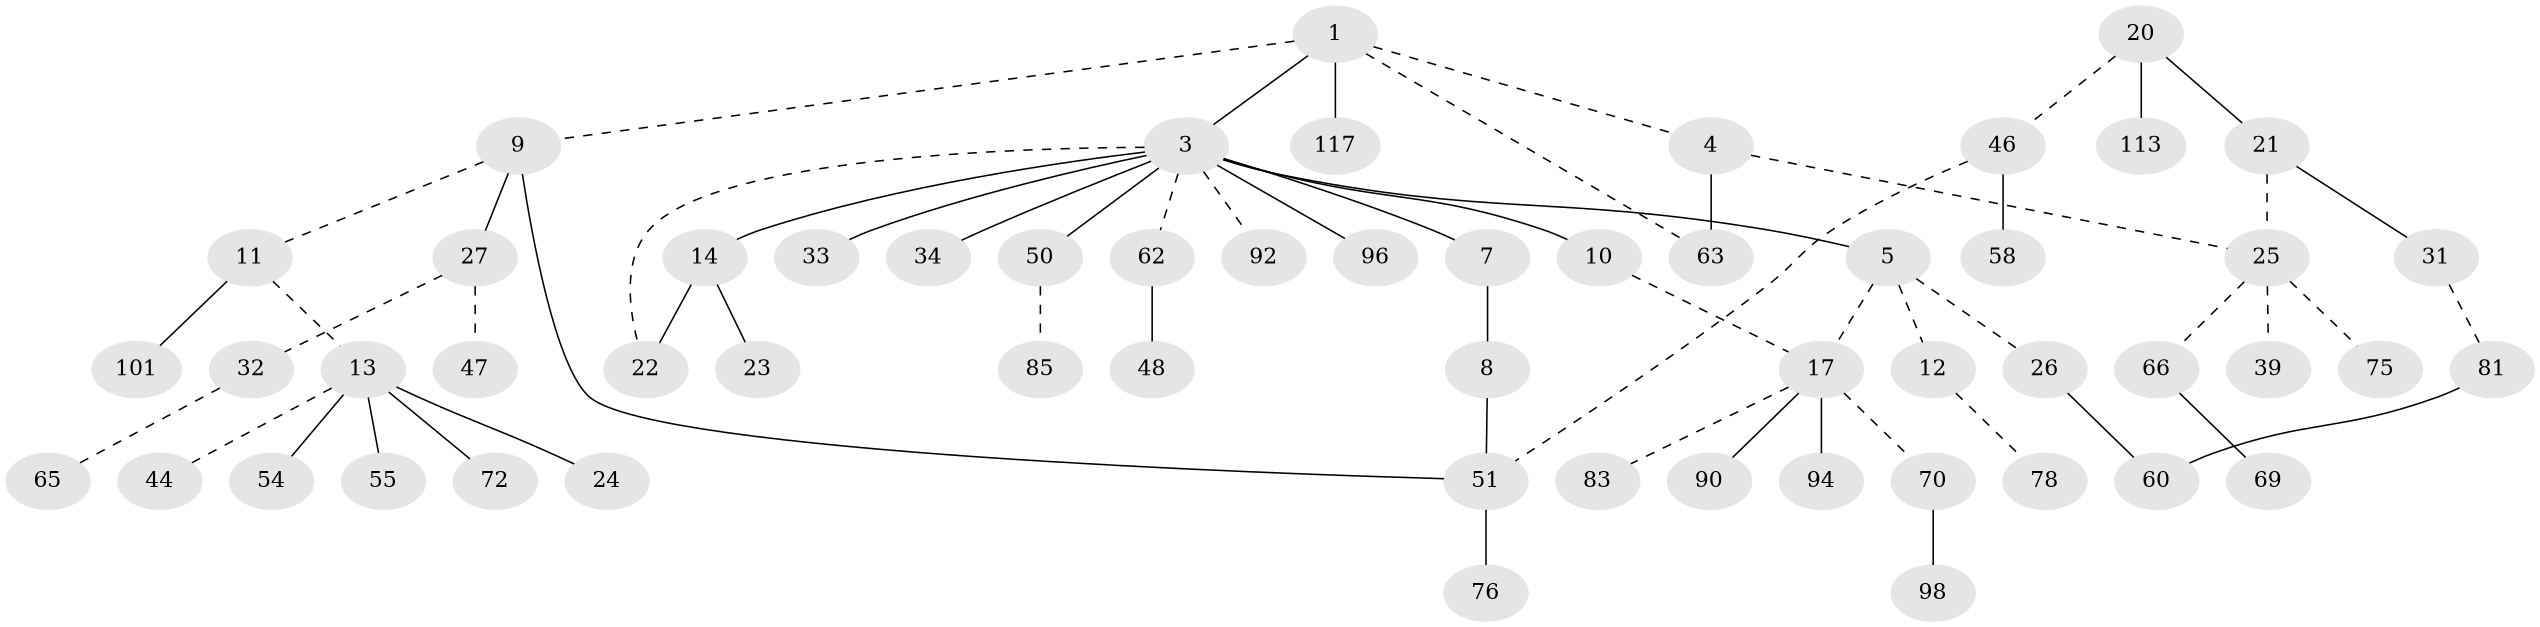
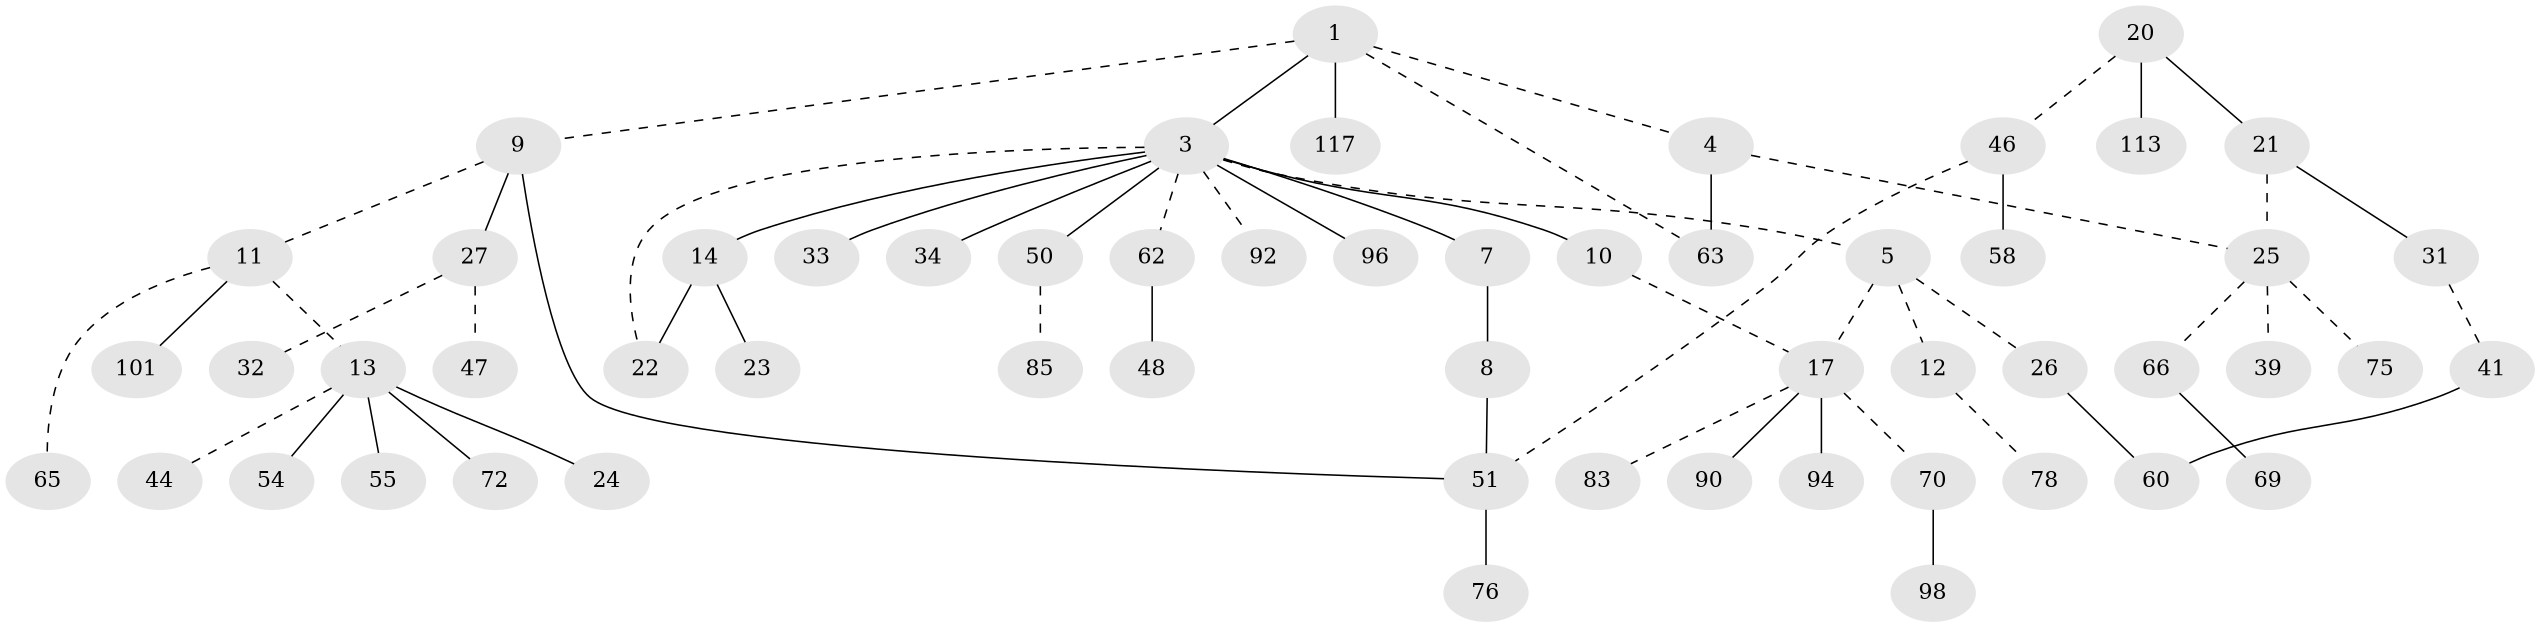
edge "3" -- "5": style solid -> dashed
node "81": label "81" -> "41"
edge "32" -- "65": now "11" -- "65"
